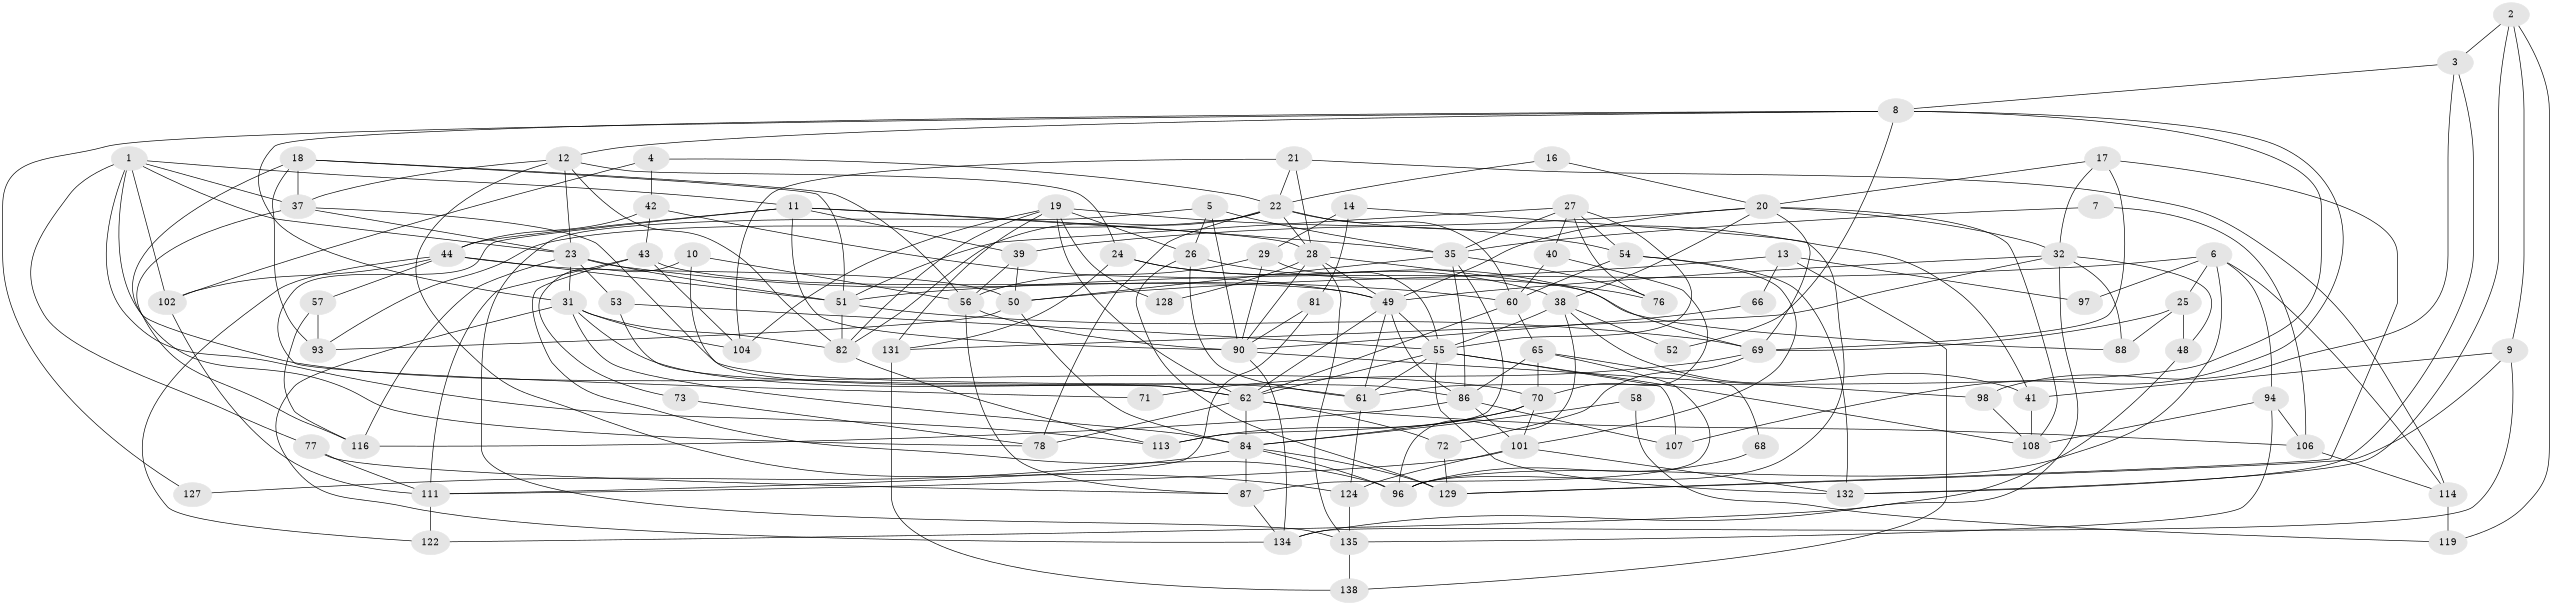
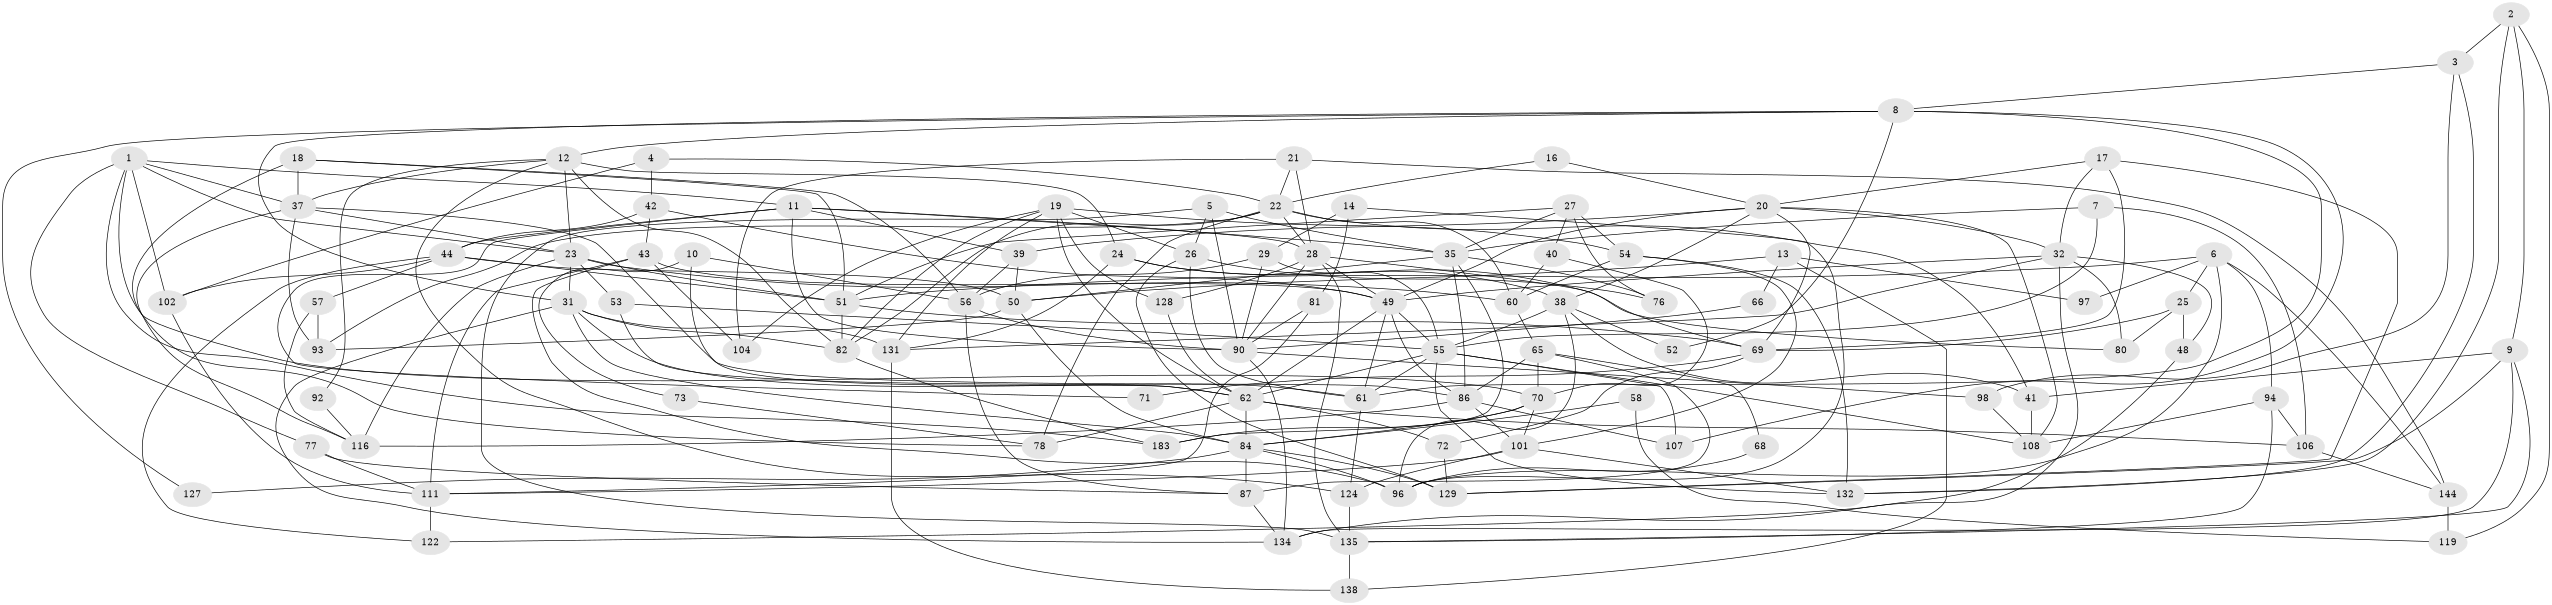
edge "18" -- "93": now "37" -- "93"
edge "27" -- "55": now "7" -- "55"
edge "31" -- "104": now "31" -- "131"
node "88": label "88" -> "80"
edge "60" -- "62": now "128" -- "62"
node "92": added
node "113": label "113" -> "183"
node "114": label "114" -> "144"
edge "9" -- "135": added
